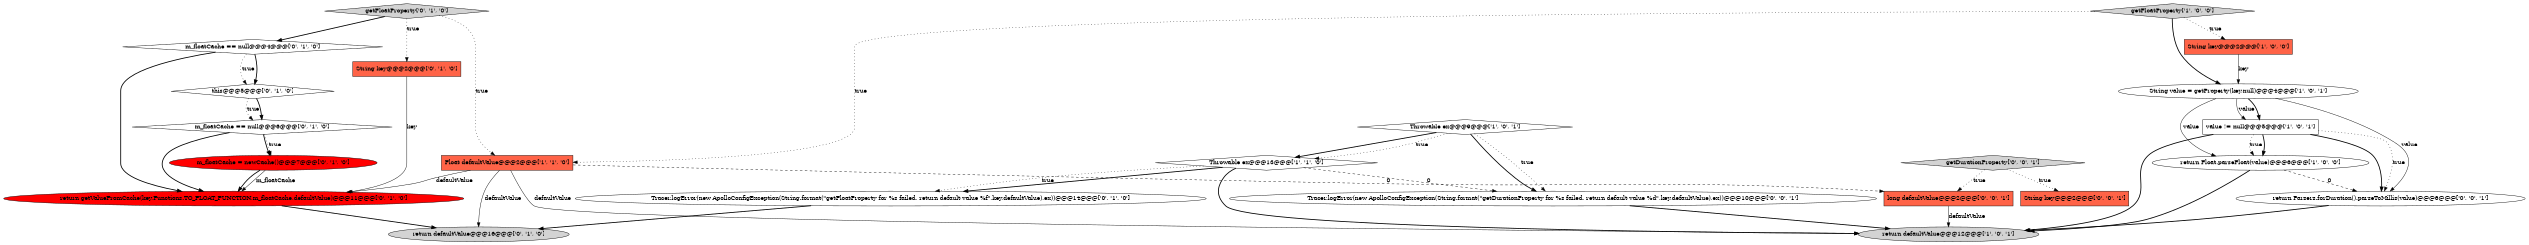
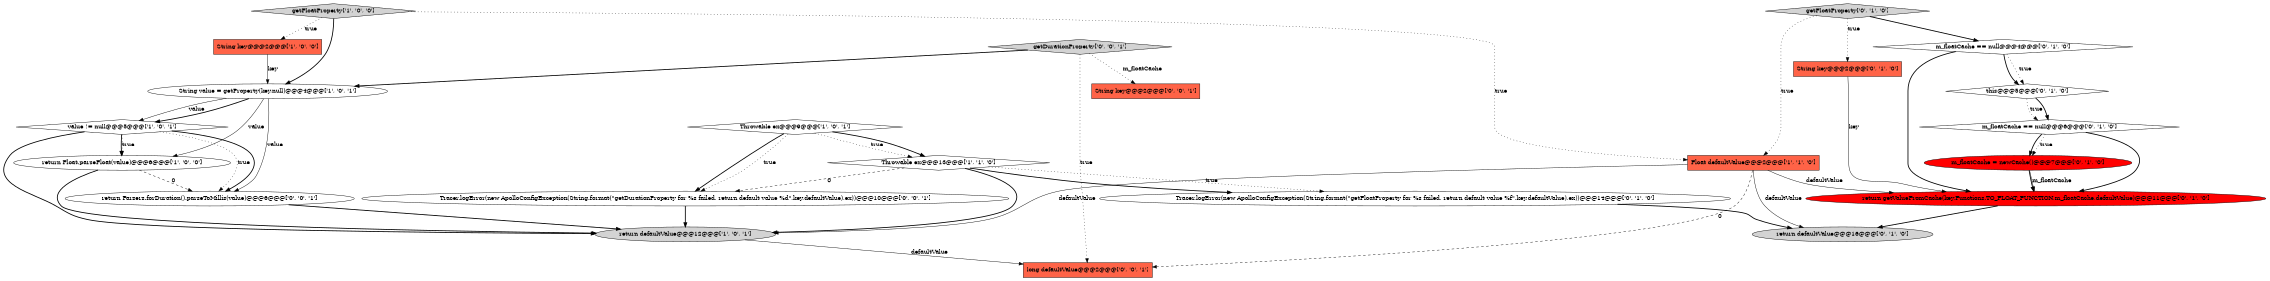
edge "getDurationProperty['0', '0', '1']" -> "String value = getProperty(key,null)@@@4@@@['1', '0', '1']": added
node "value != null@@@5@@@['1', '0', '1']": shape box -> diamond
edge "getDurationProperty['0', '0', '1']" -> "String key@@@2@@@['0', '0', '1']": label "true" -> "m_floatCache"
edge "long defaultValue@@@2@@@['0', '0', '1']" -> "return defaultValue@@@12@@@['1', '0', '1']": reversed
